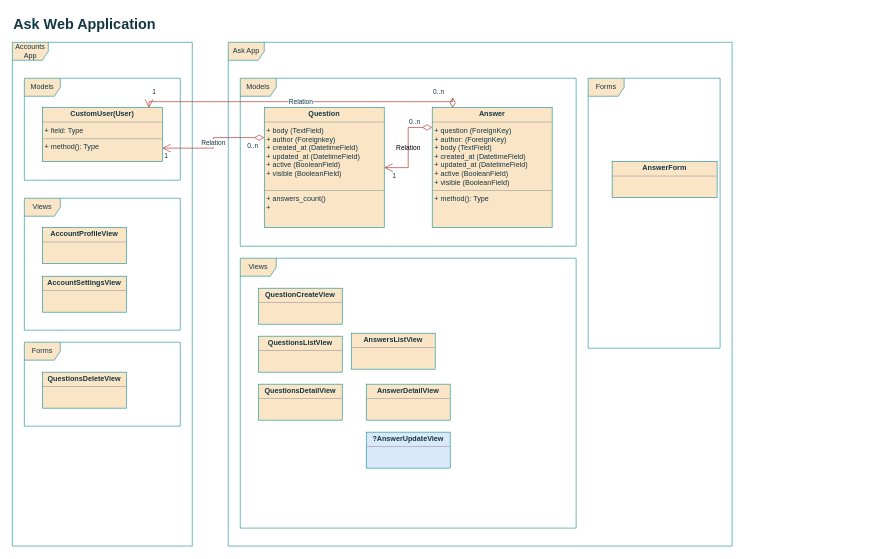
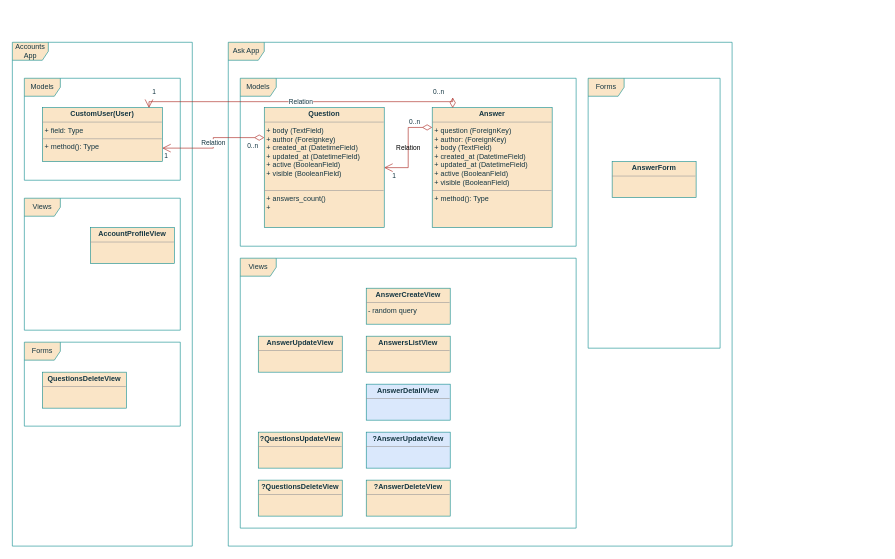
node "Ask Web Application": removed
node "AnswerForm": size 105x36 -> 84x36
node "AccountProfileView": moved (84, 246) -> (132, 246)
node "AccountSettingsView": removed
node "QuestionCreateView": removed
node "AnswerCreateView - random query": added
node "QuestionsListView": label "QuestionsListView" -> "AnswerUpdateView"
node "AnswersListView": moved (393, 351) -> (408, 354)
node "QuestionsDetailView": removed
node "AnswerDetailView": fillcolor #fae5c7 -> #dae8fc
node "?QuestionsUpdateView": added
node "?QuestionsDeleteView": added
node "?AnswerDeleteView": added
